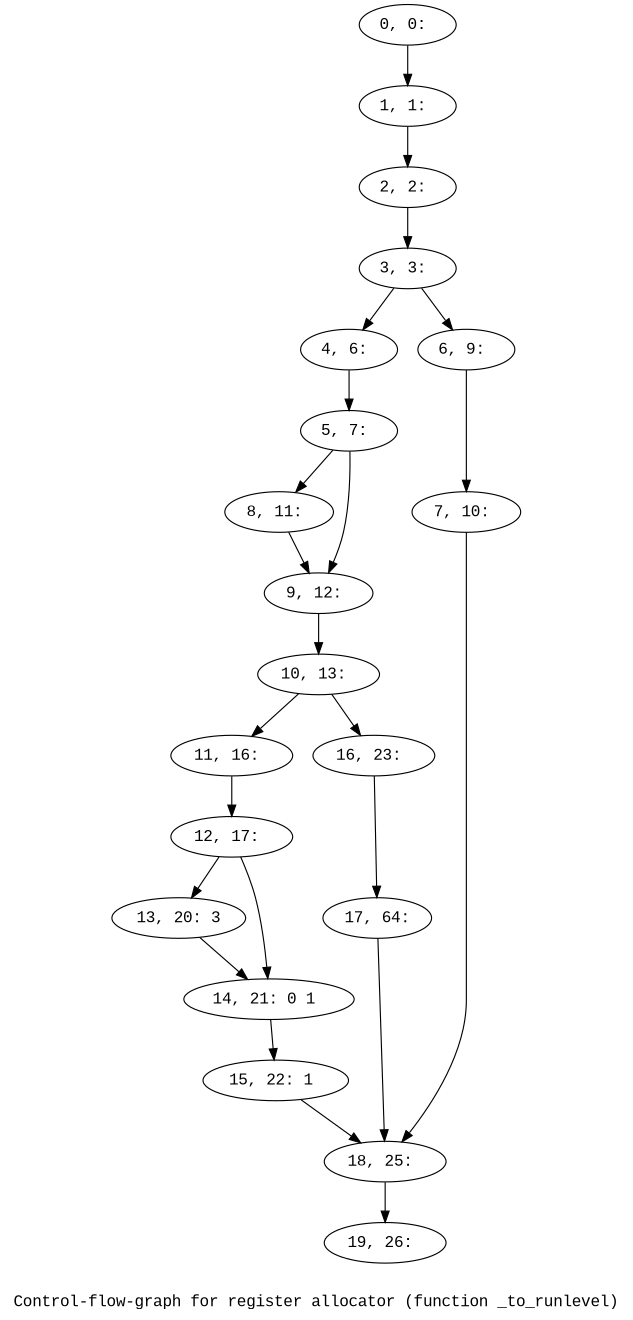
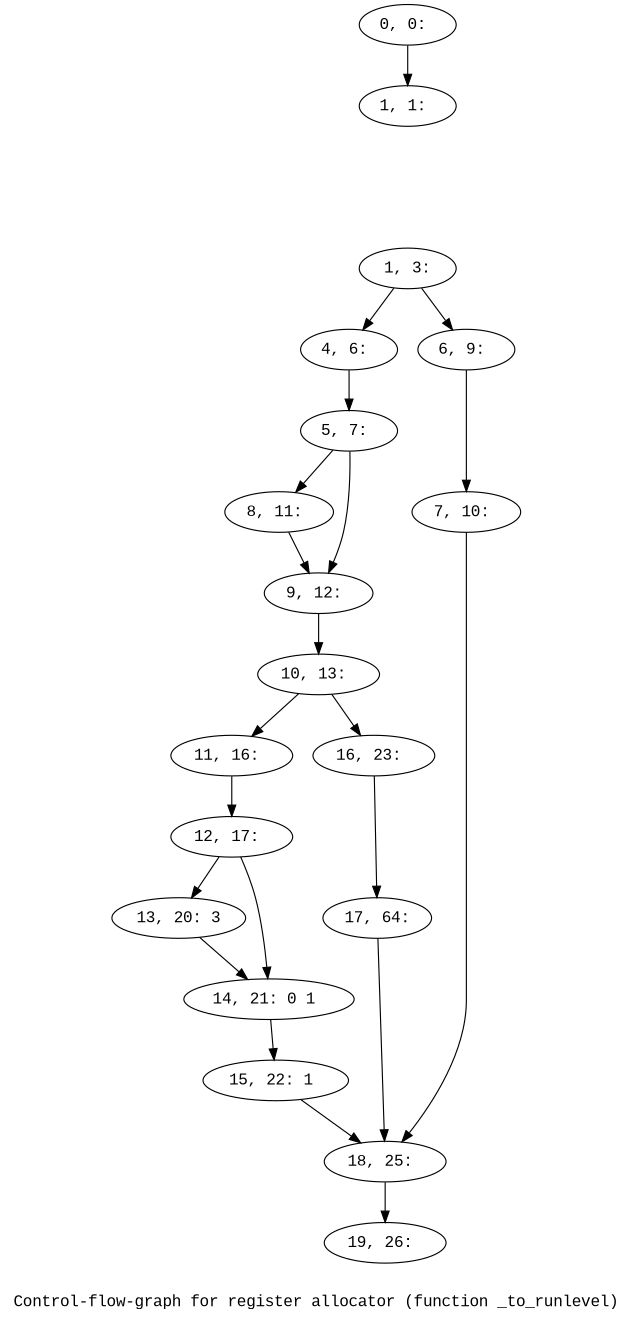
node "2, 2:": removed
node "3, 3:": label "3, 3:" -> "1, 3:"
